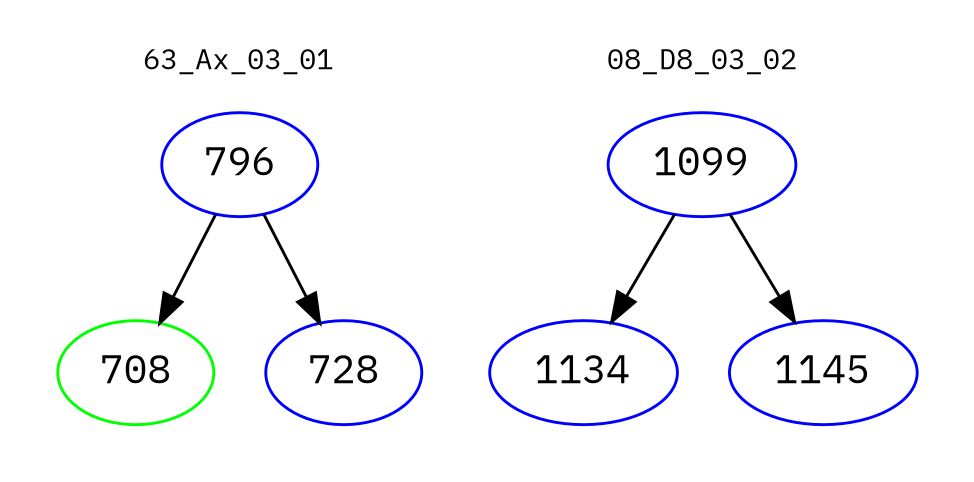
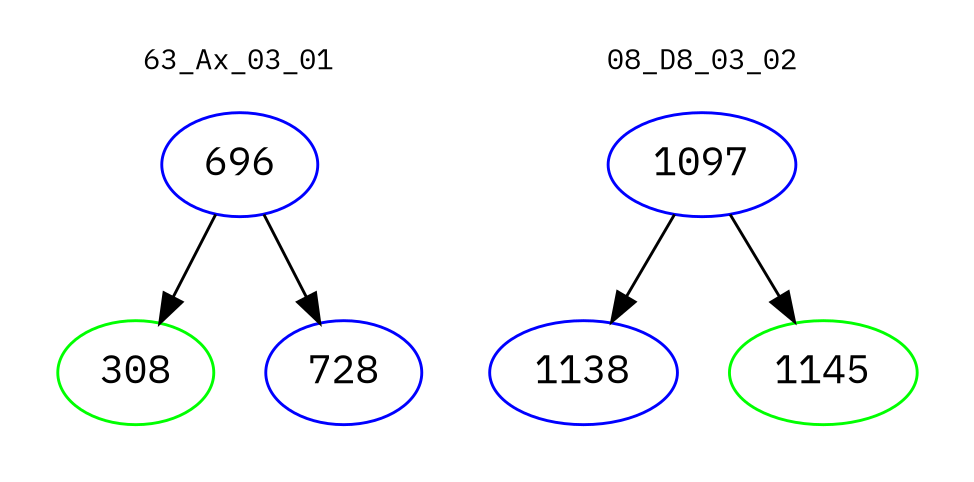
node "796": label "796" -> "696"
node "1099": label "1099" -> "1097"
node "708": label "708" -> "308"
node "1134": label "1134" -> "1138"
node "1145": color blue -> green
